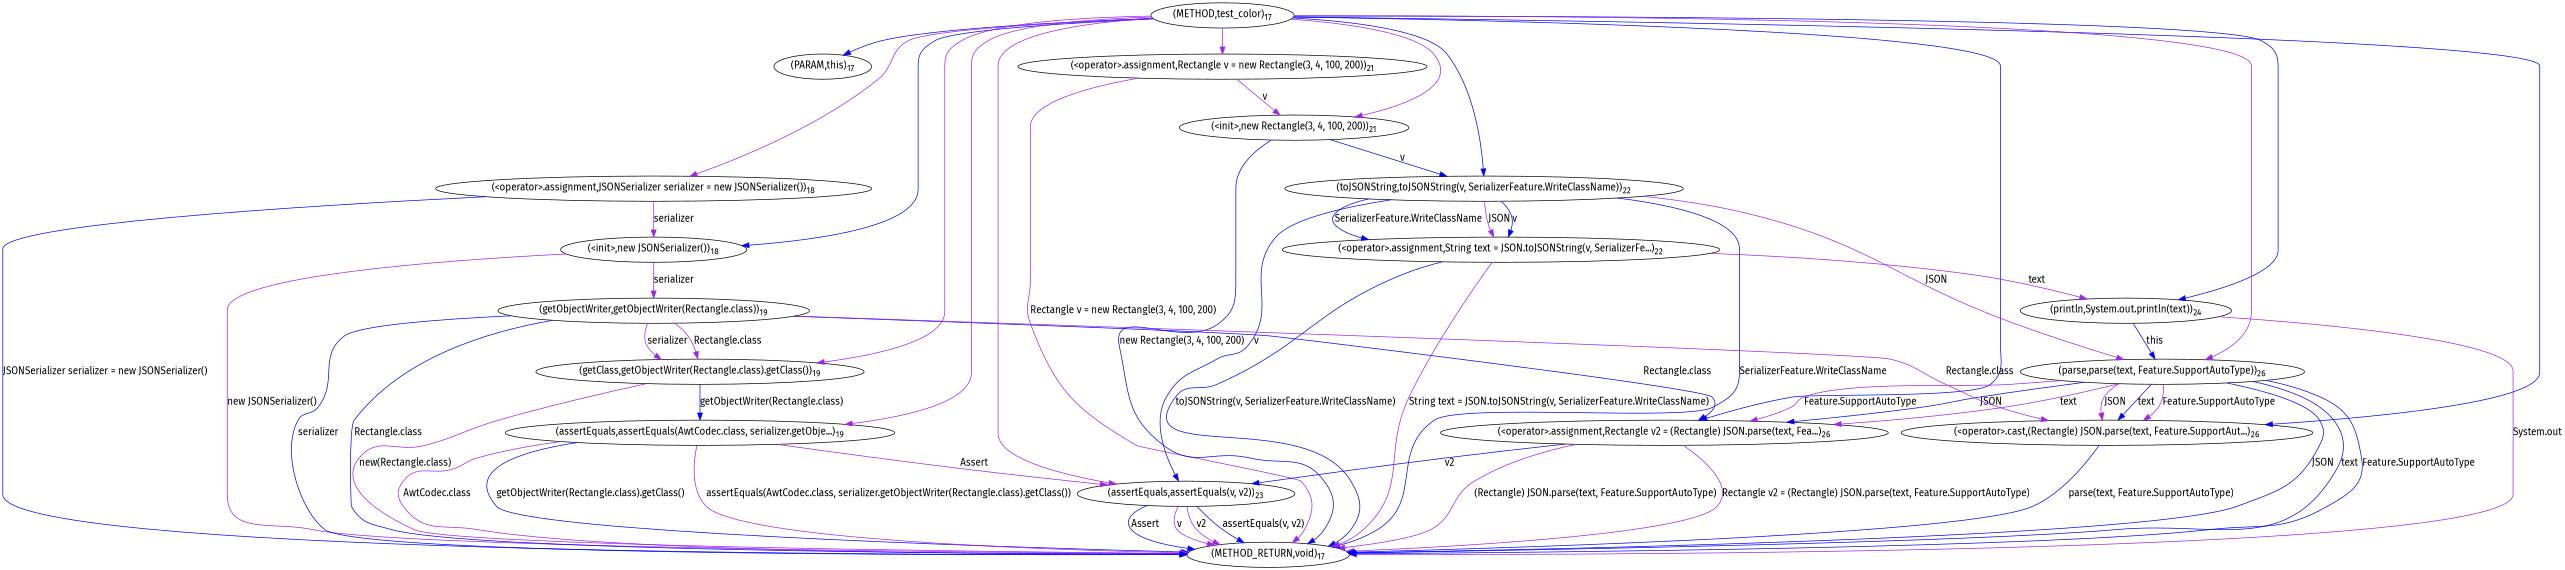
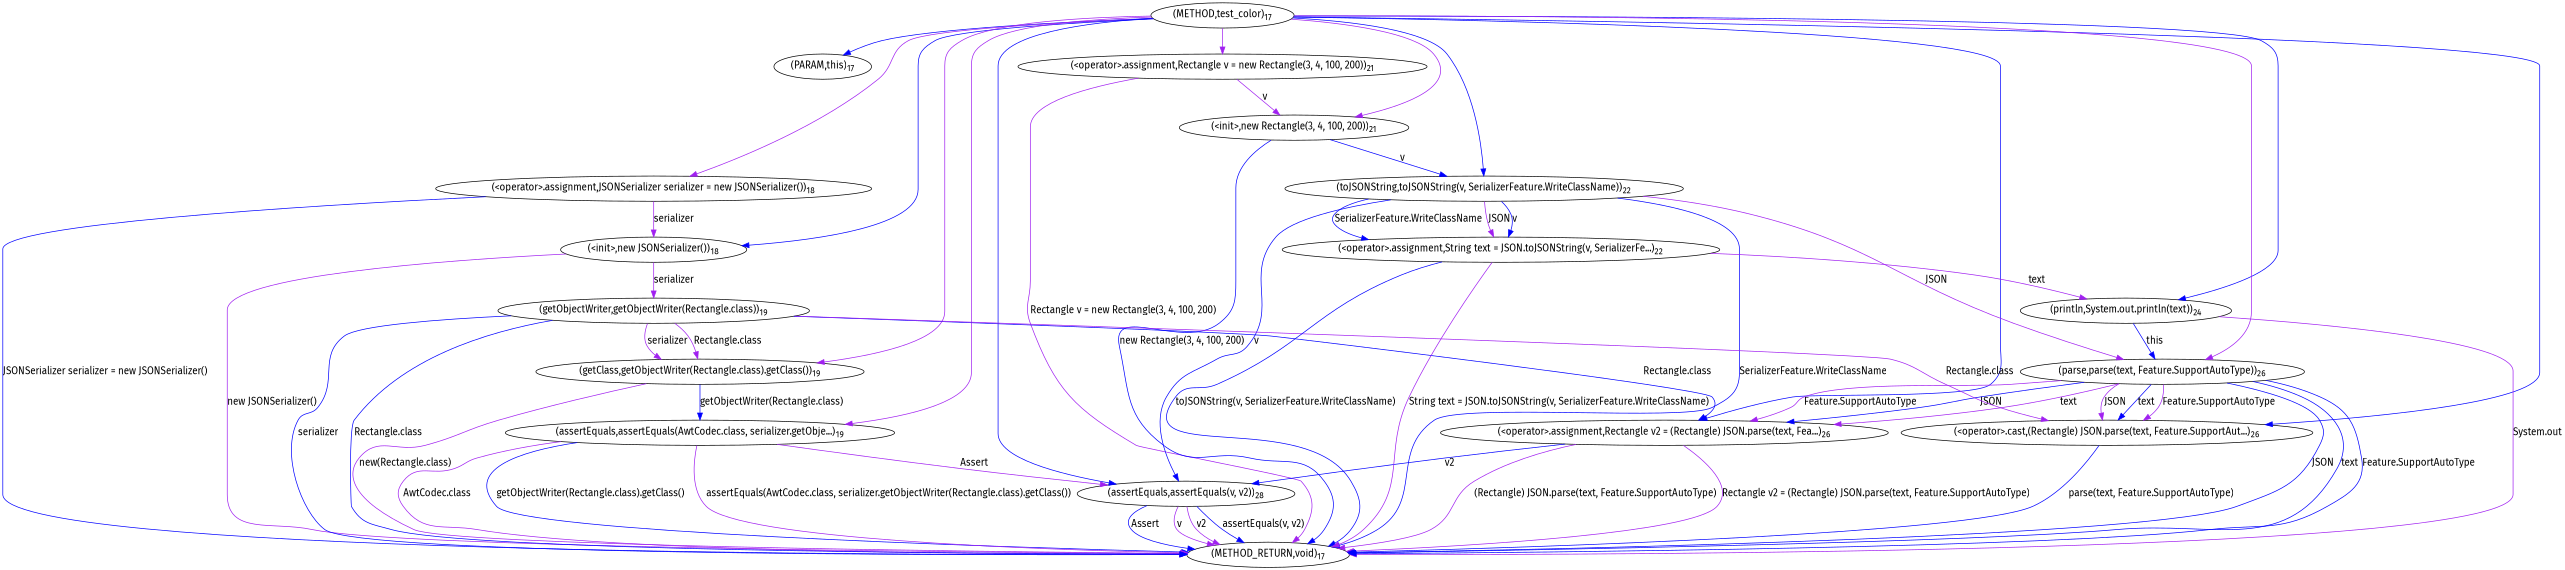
edge "(METHOD,test_color)" -> "(assertEquals,assertEquals(v, v2))": color purple -> blue
node "(assertEquals,assertEquals(v, v2))": text "23" -> "28"
